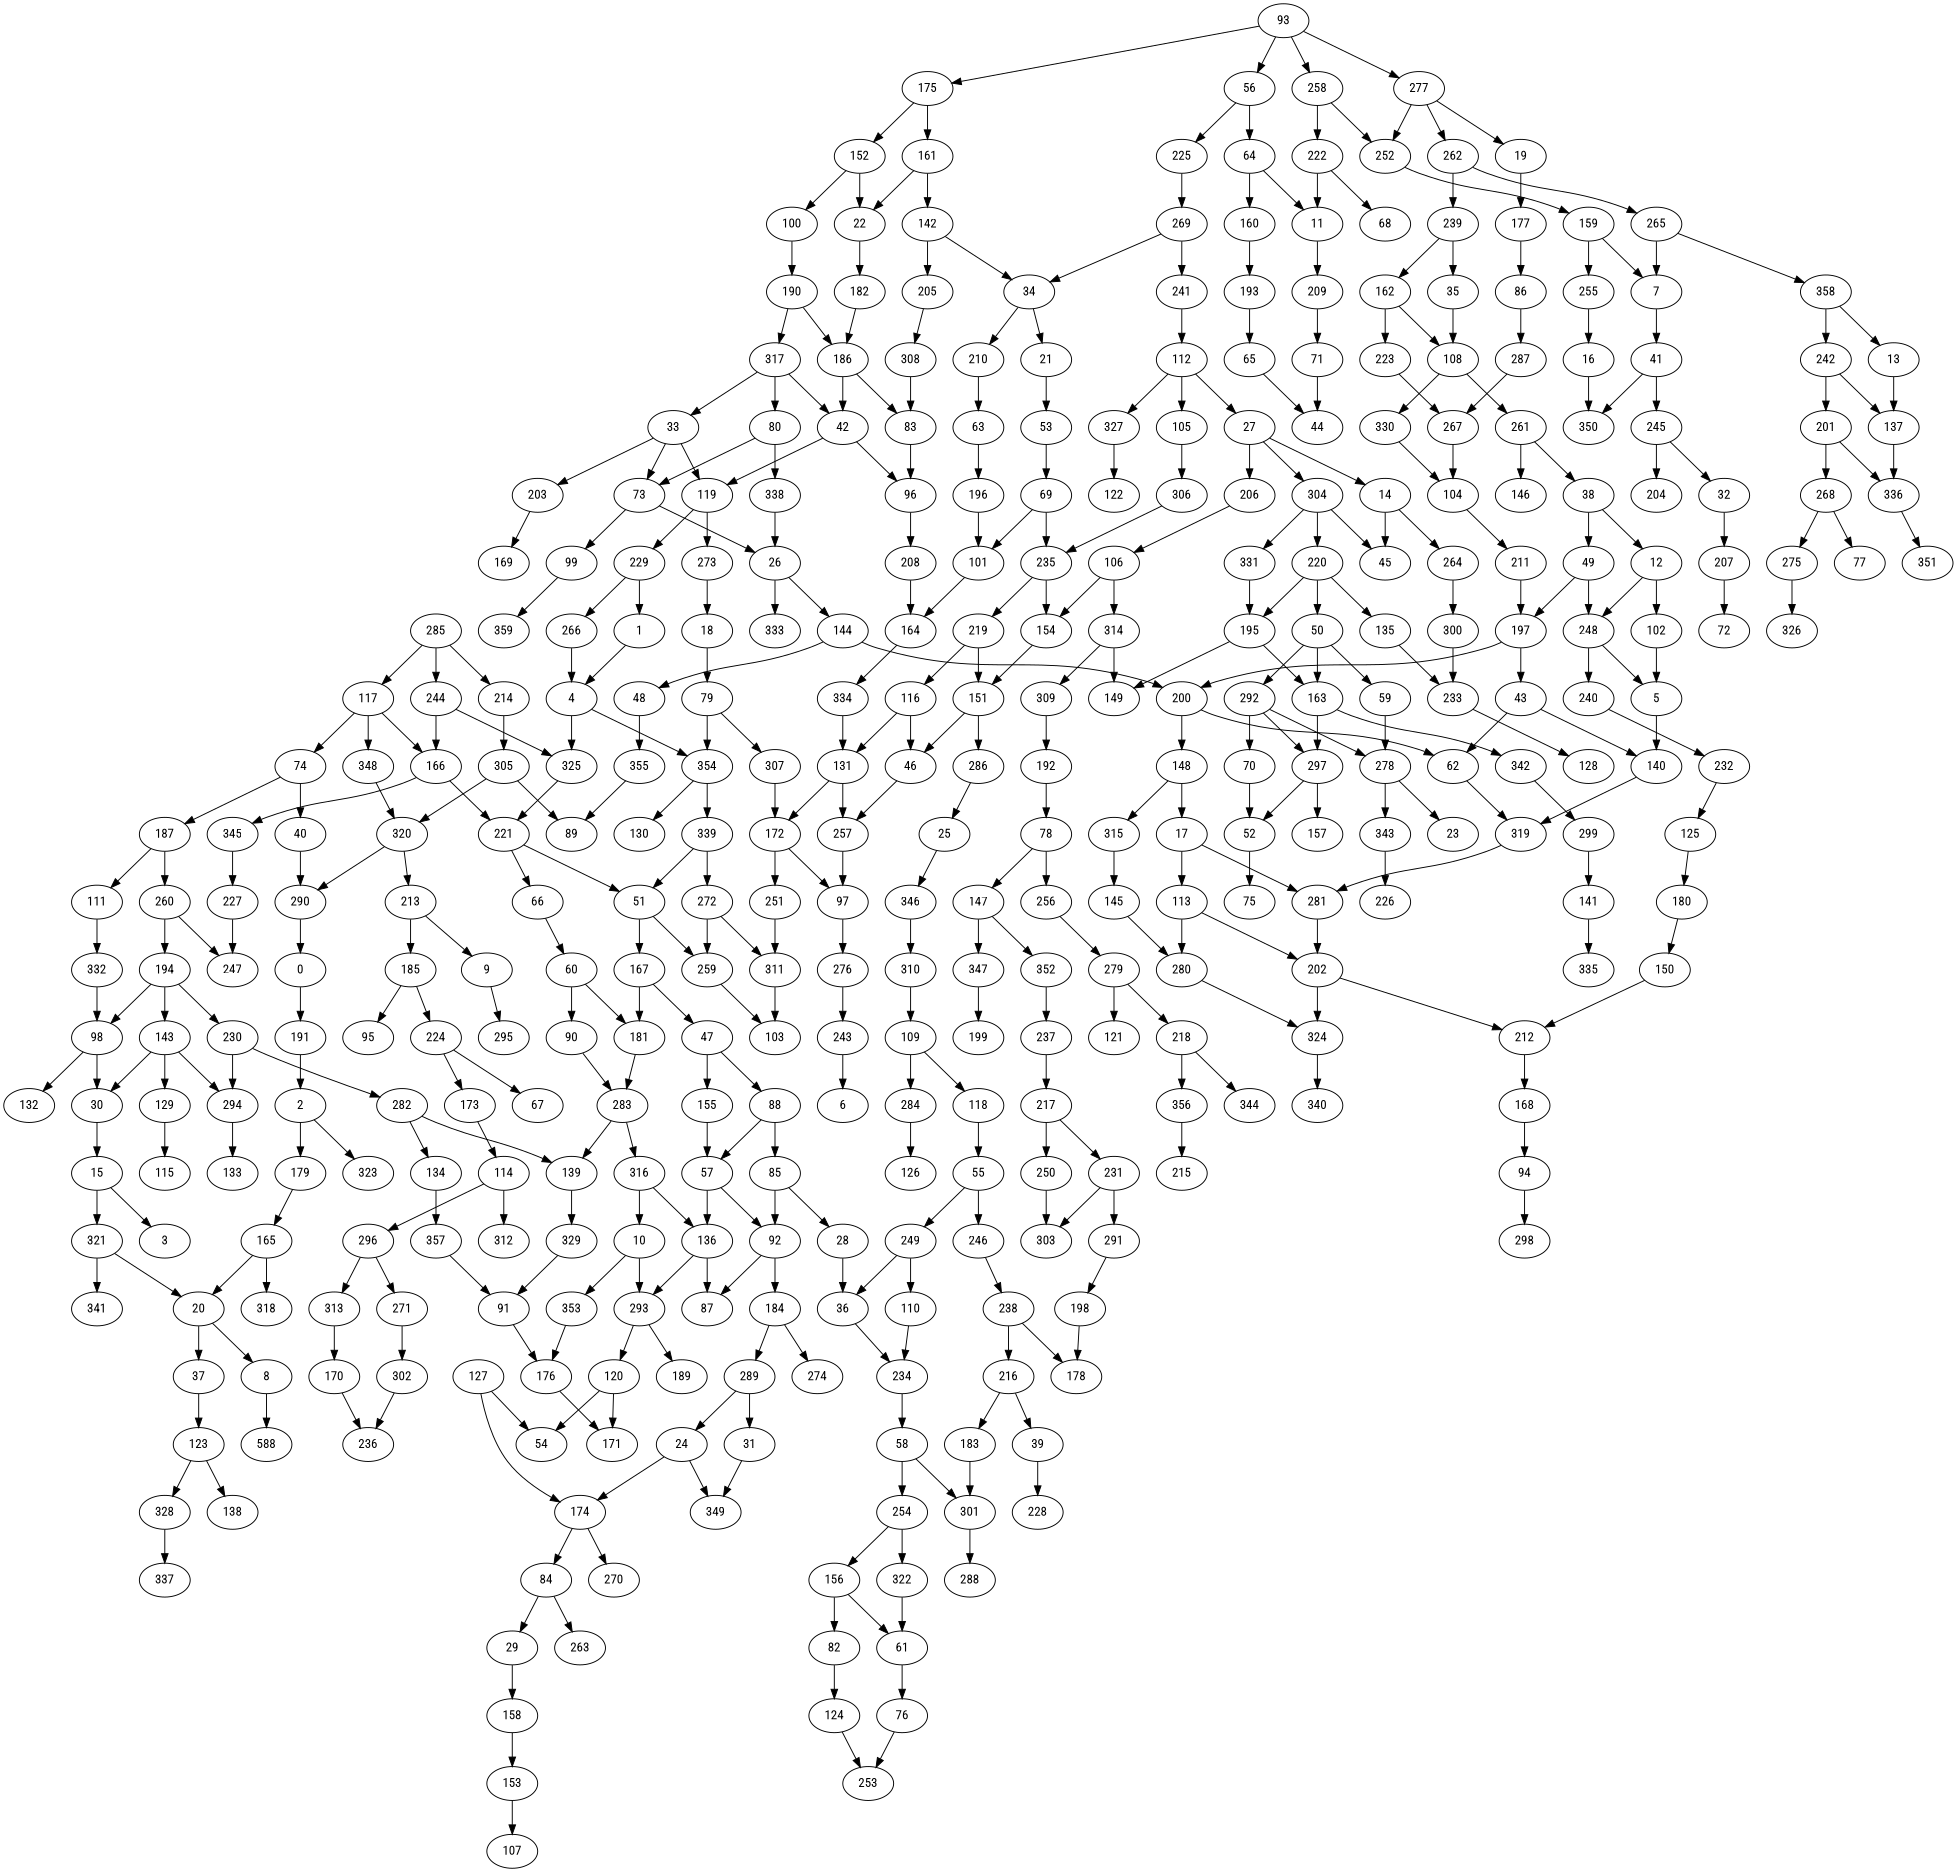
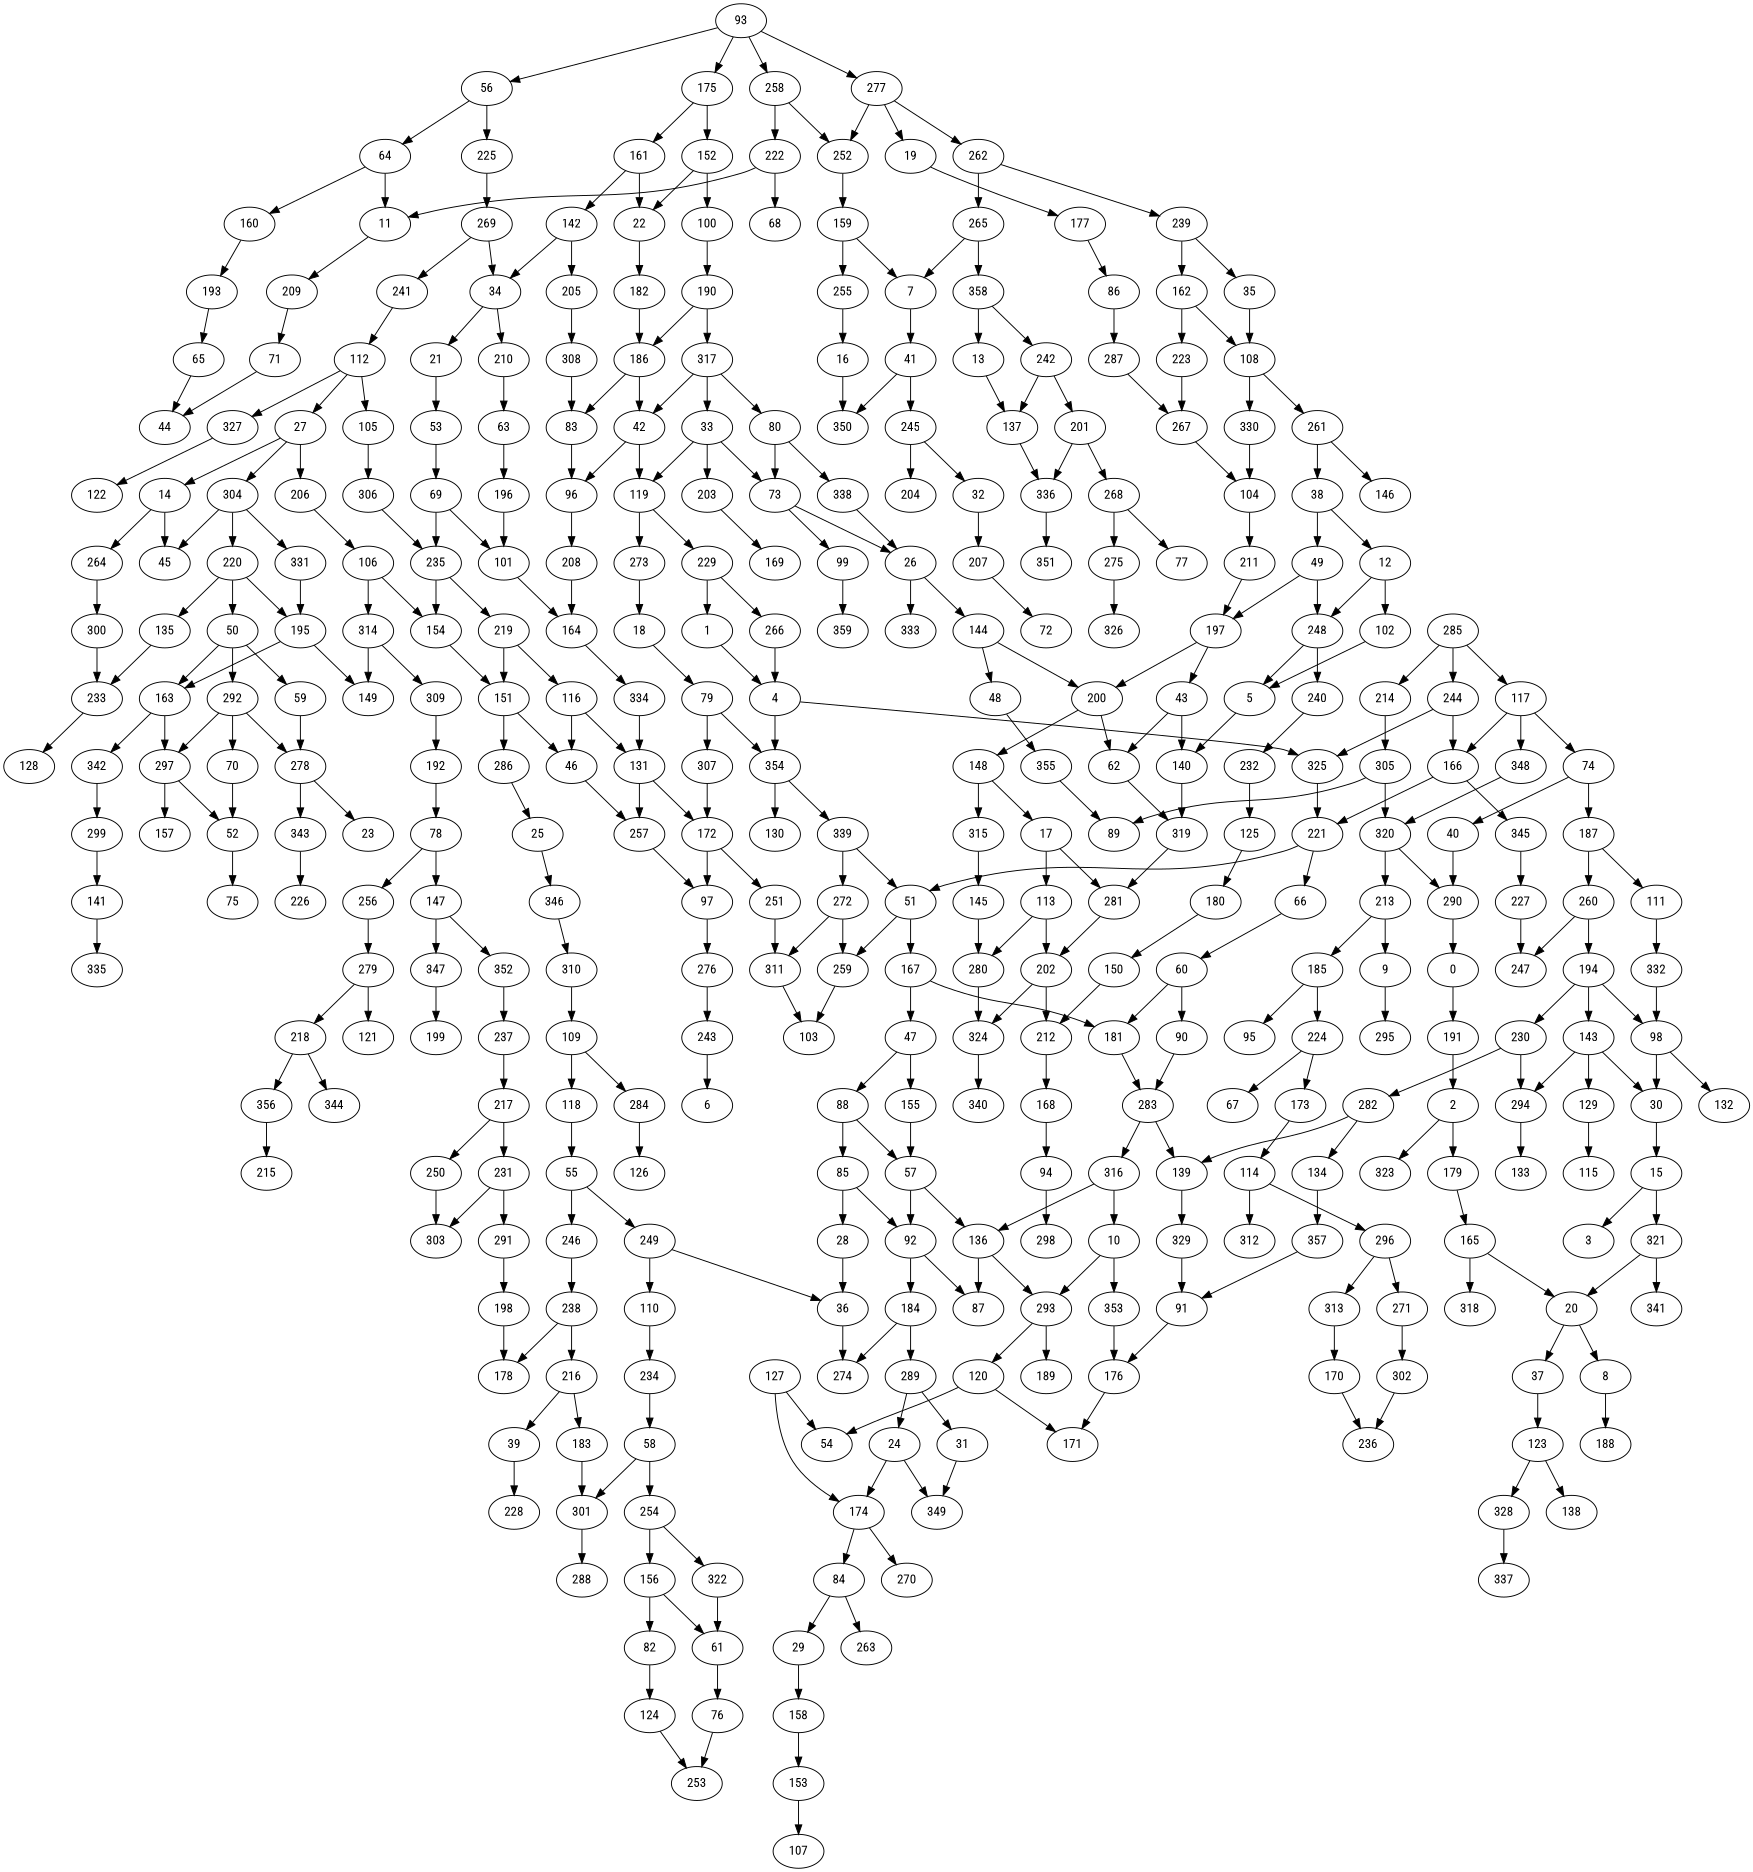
edge "36" -> "234": now "36" -> "274"
node "588": label "588" -> "188"
